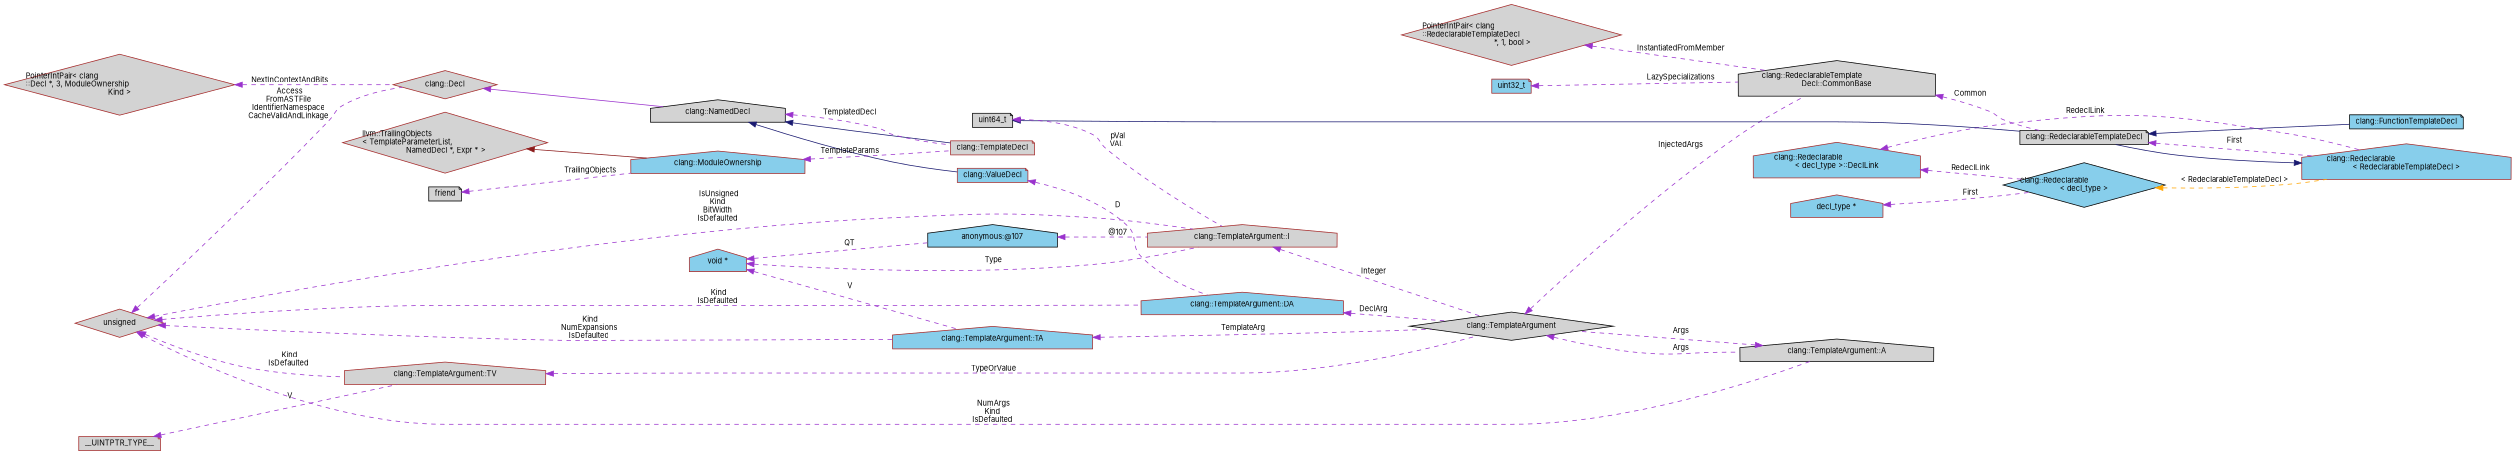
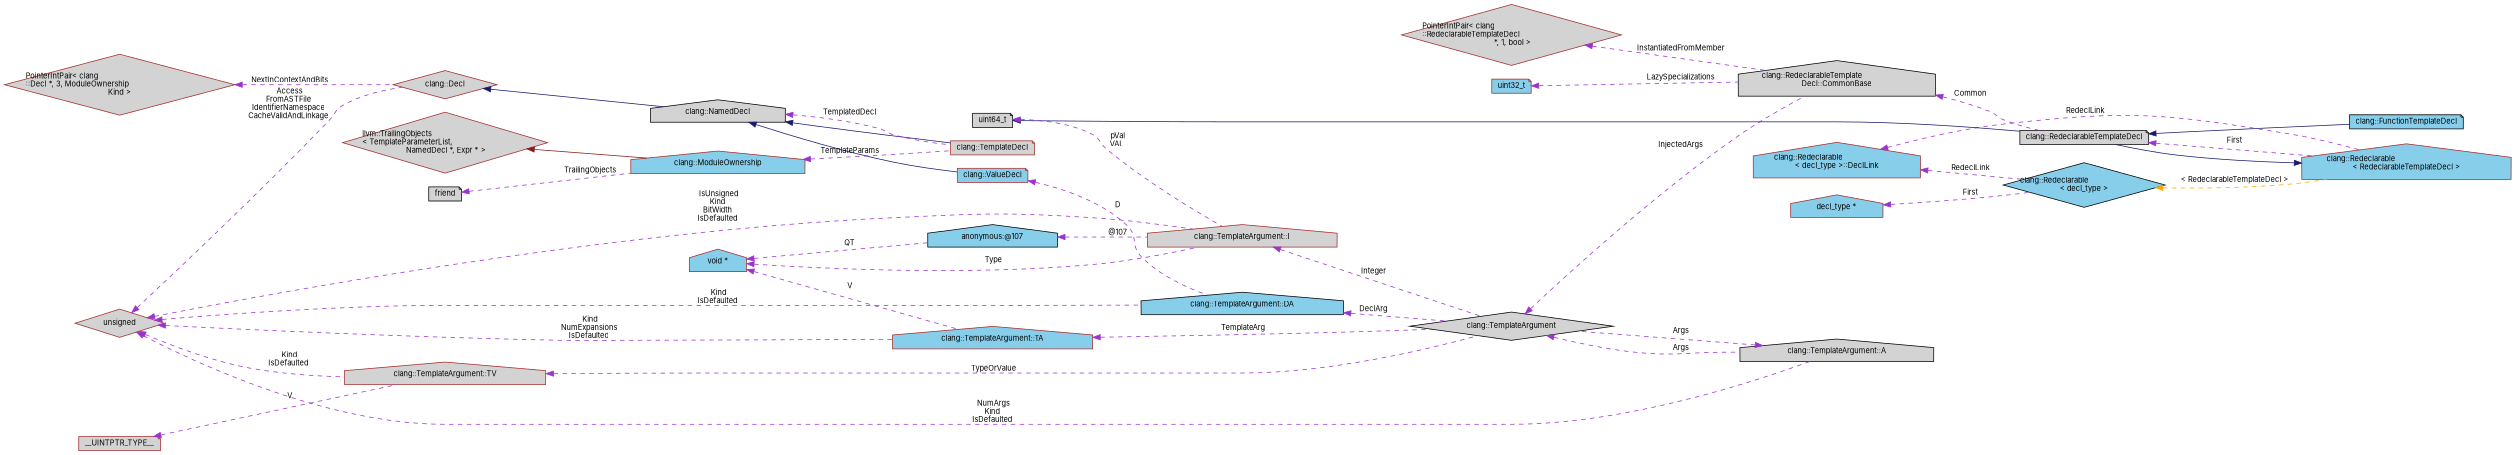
edge "clang::NamedDecl" -> "clang::Decl": color darkorchid3 -> midnightblue
node "clang::TemplateArgument::DA": color brown -> black
